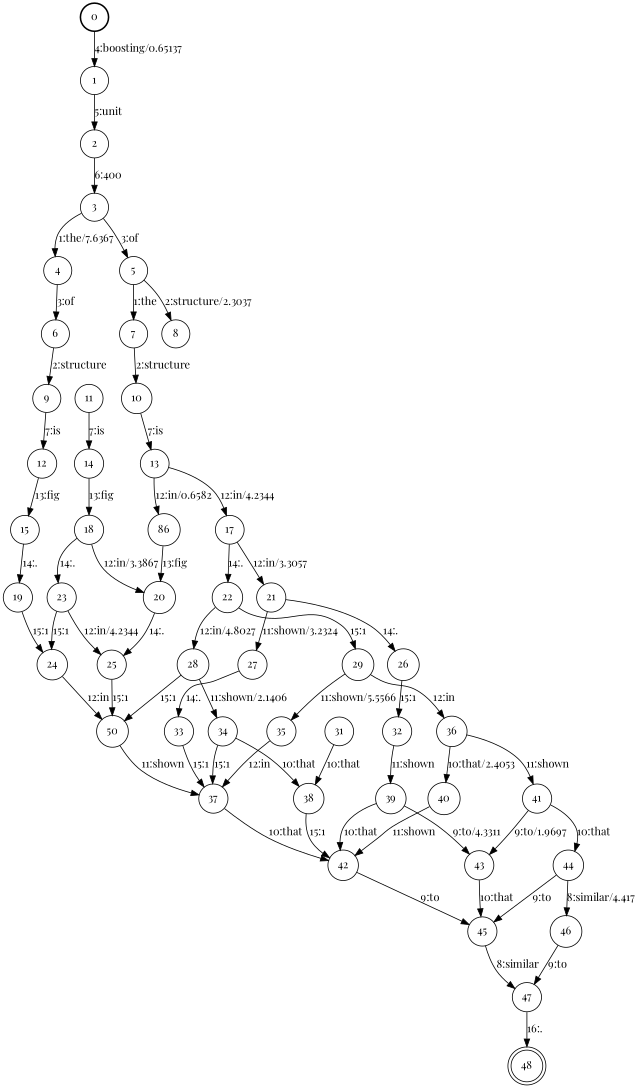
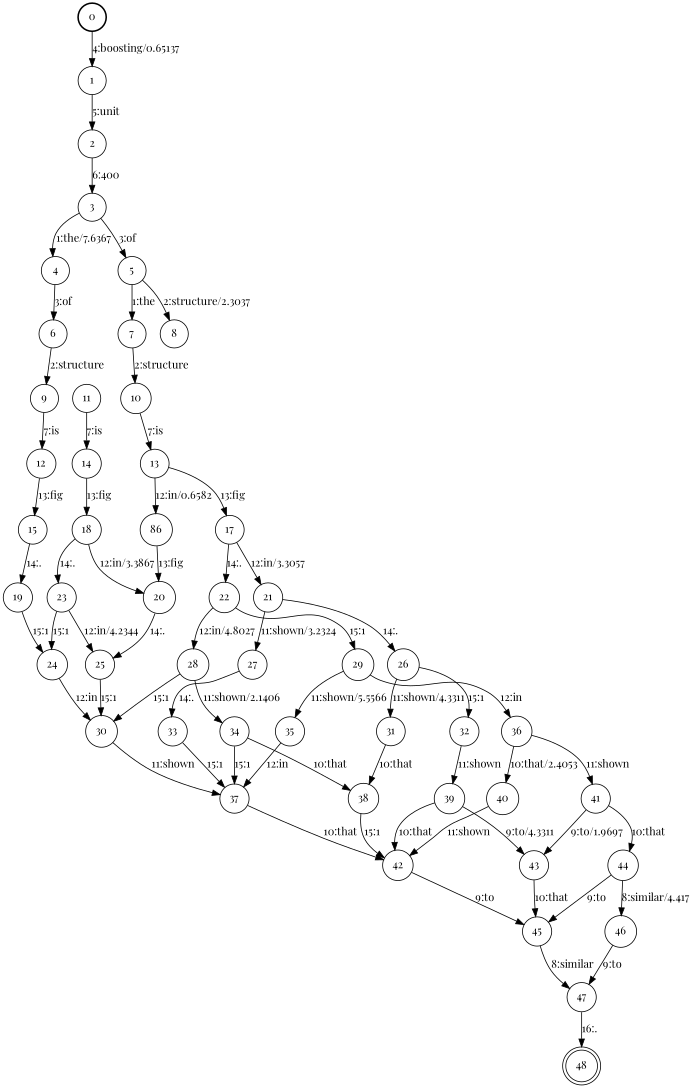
edge "13" -> "17": label "12:in/4.2344" -> "13:fig"
edge "26" -> "31": added, label "11:shown/4.3311"
node "50": label "50" -> "30"
